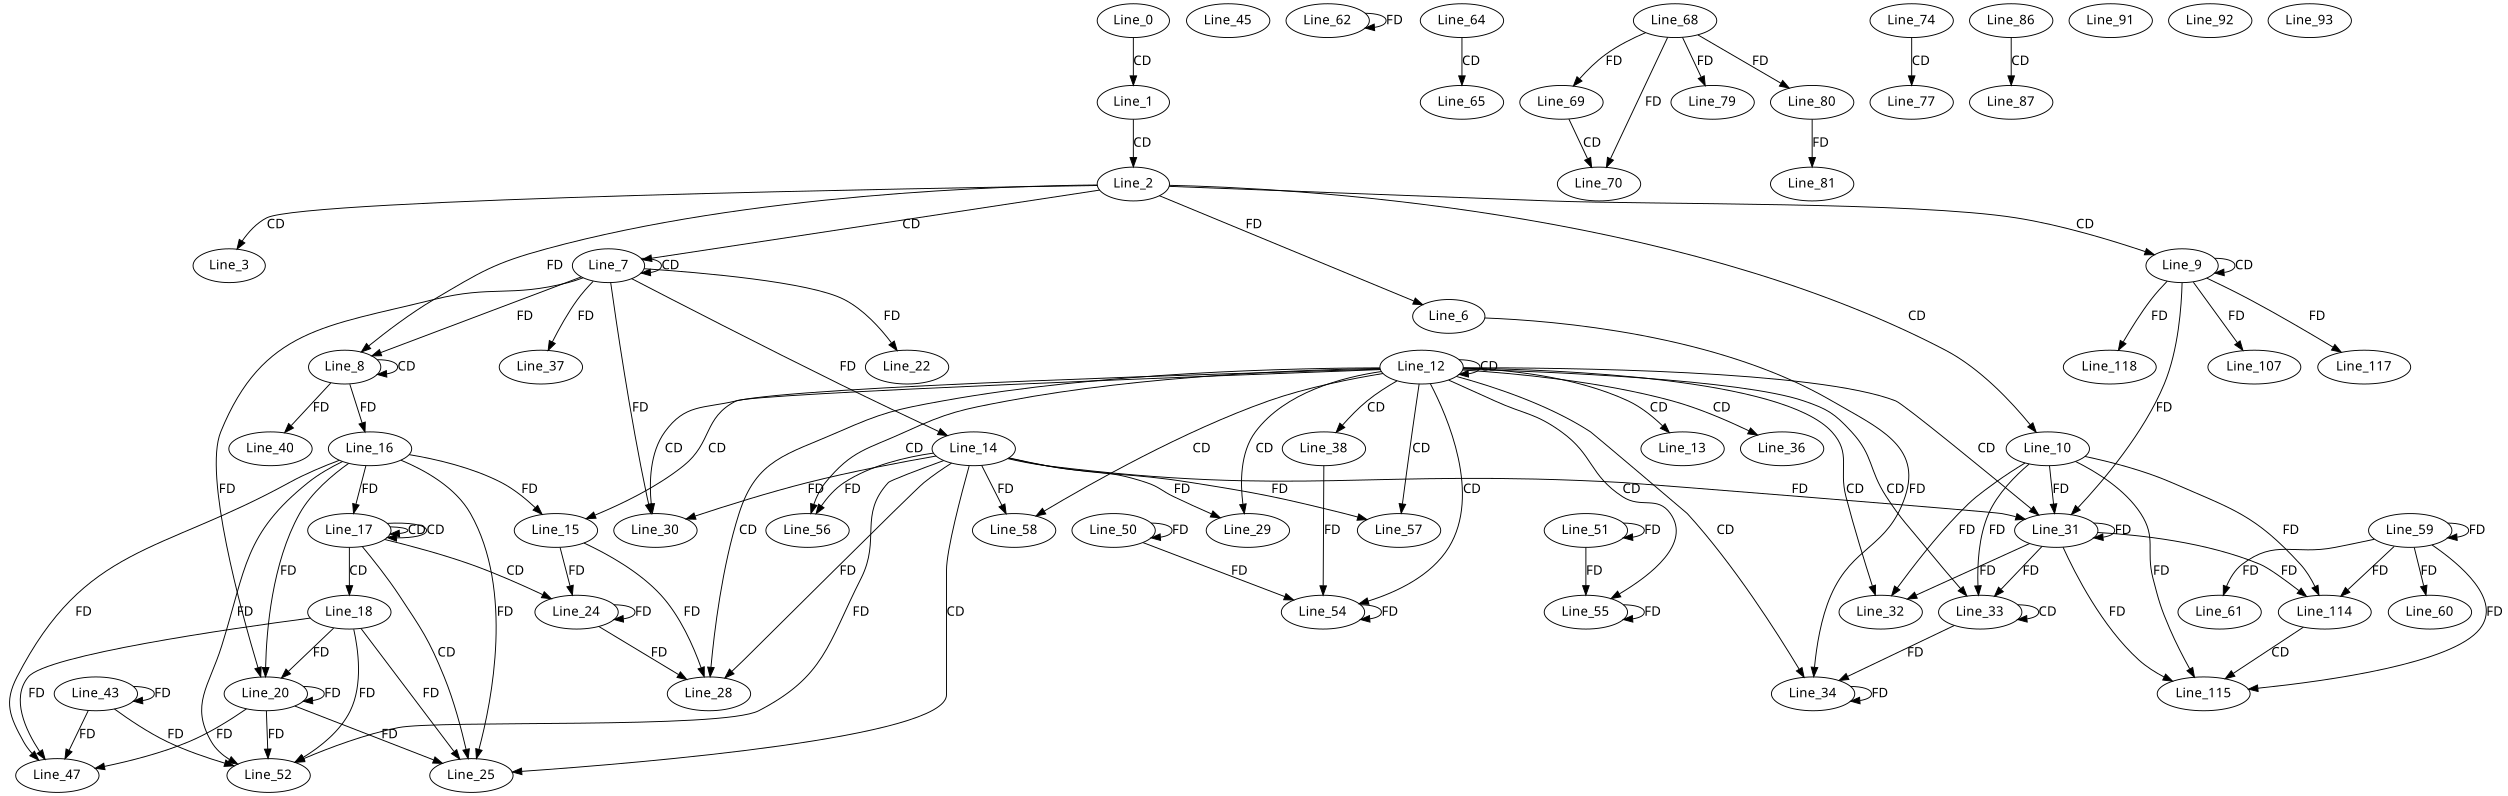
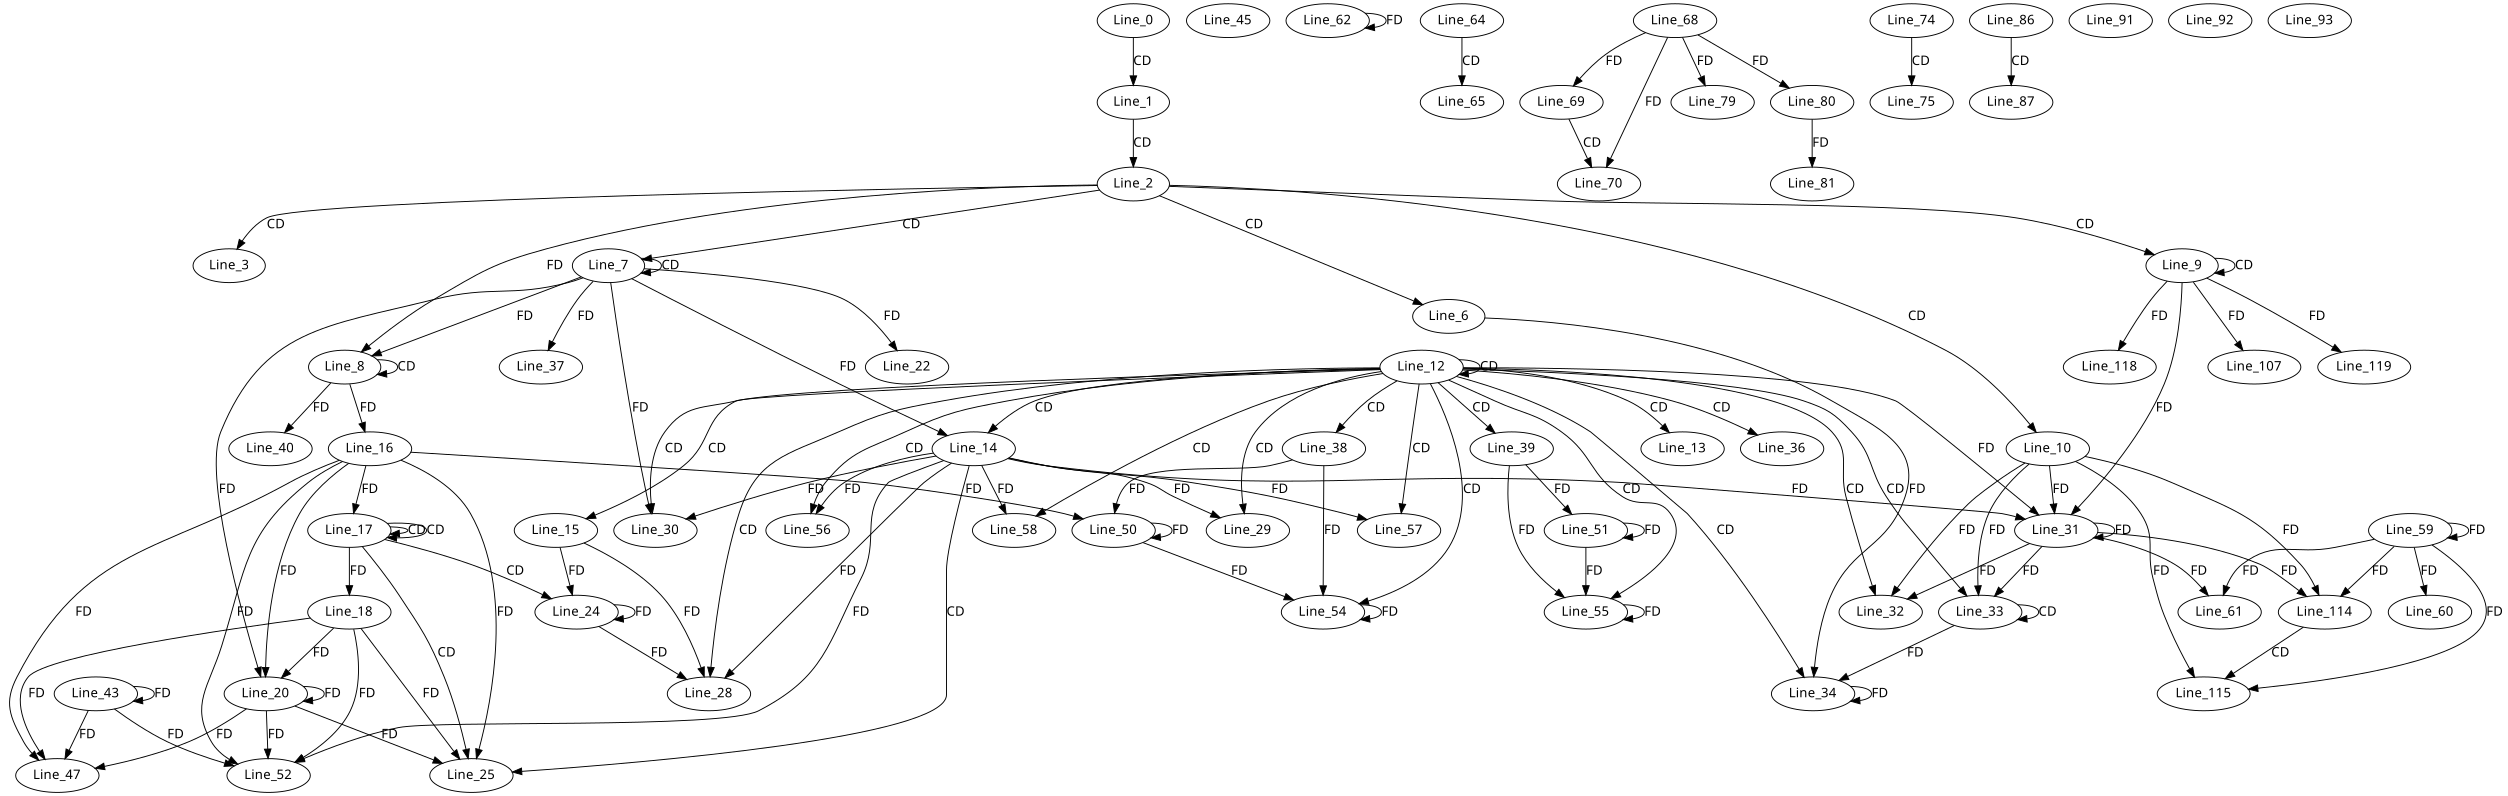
node "Line_77": label "Line_77" -> "Line_75"
edge "Line_2" -> "Line_6": label "FD" -> "CD"
node "Line_117": label "Line_117" -> "Line_119"
edge "Line_12" -> "Line_14": added, label "CD"
node "Line_39": added
edge "Line_12" -> "Line_31": label "CD" -> "FD"
edge "Line_38" -> "Line_50": added, label "FD"
edge "Line_16" -> "Line_15": now "Line_16" -> "Line_50"
edge "Line_17" -> "Line_18": label "CD" -> "FD"
edge "Line_31" -> "Line_115": now "Line_31" -> "Line_61"
